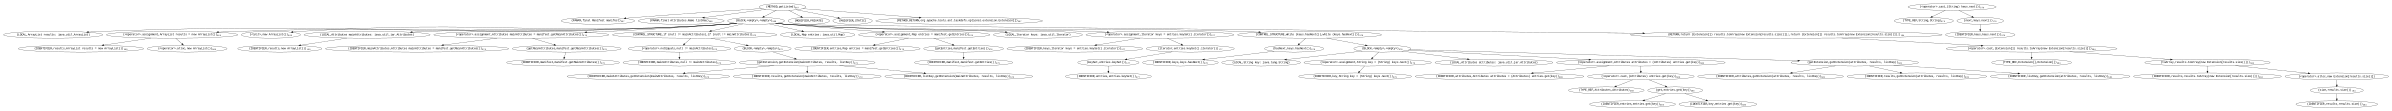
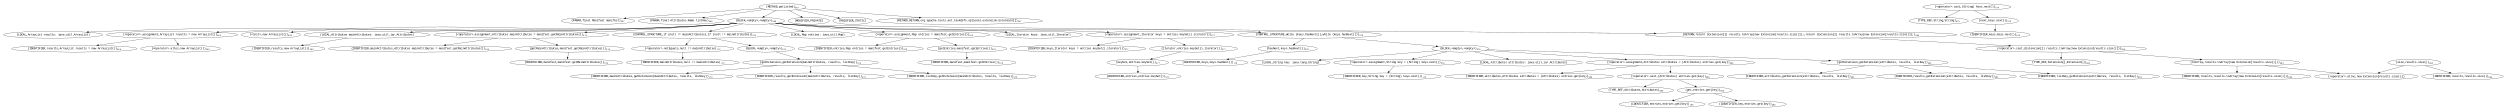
edge "(<operator>.alloc,new Extension[results.size()])" -> "(size,results.size())": reversed
